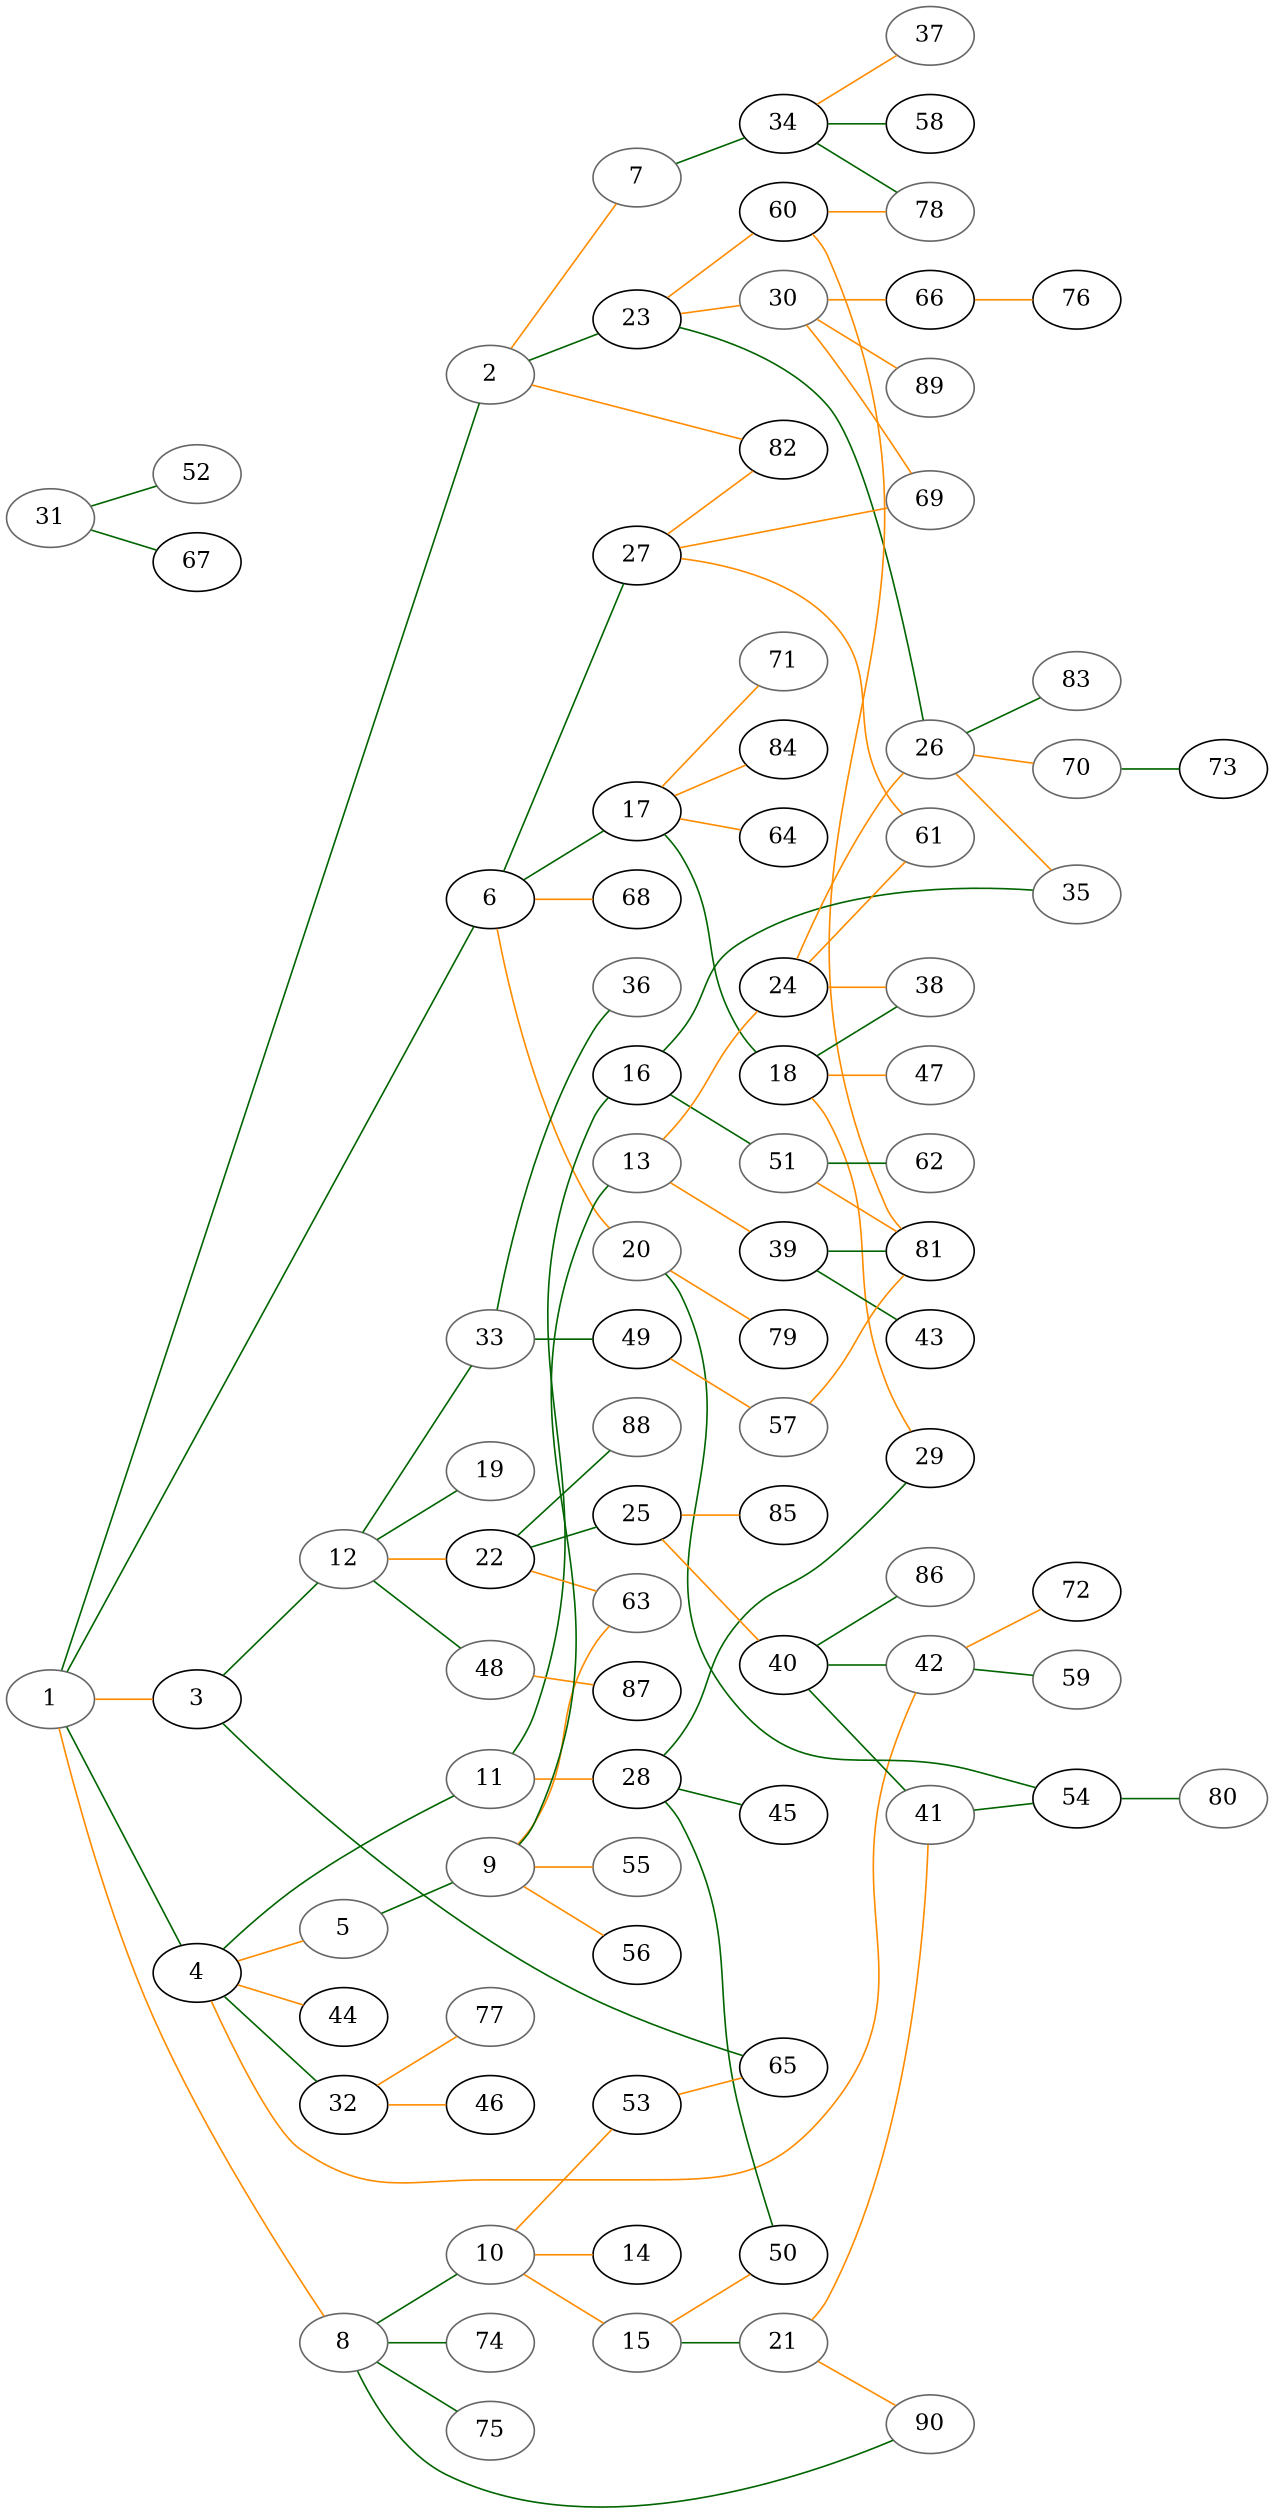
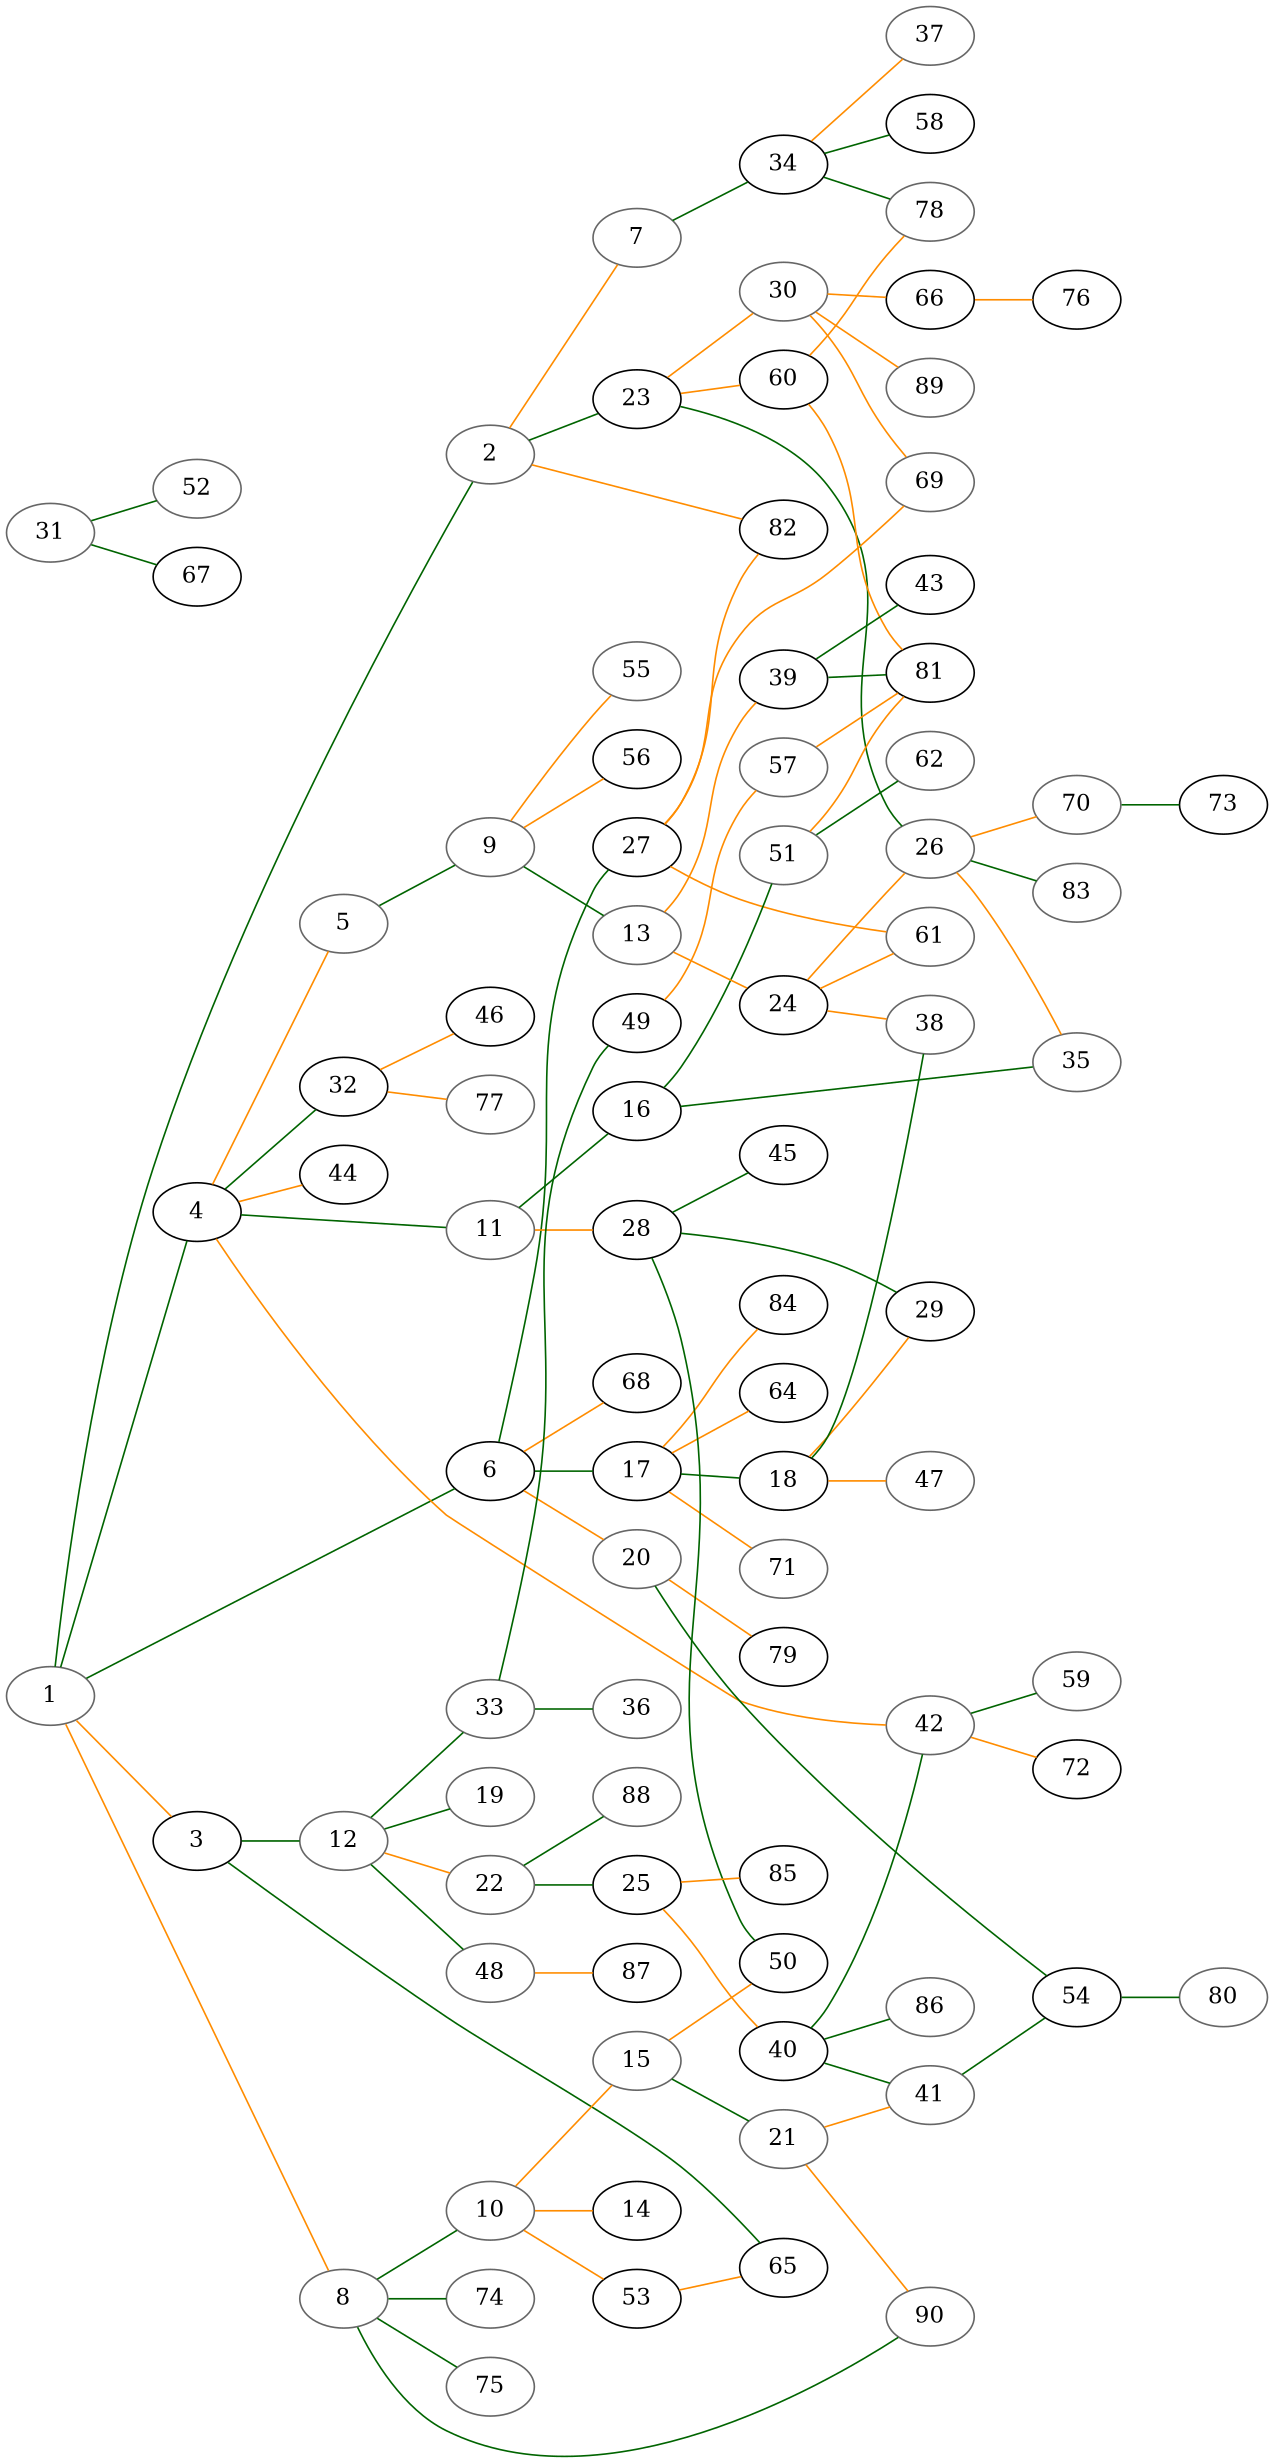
node "22": color black -> gray40
node "63": removed
